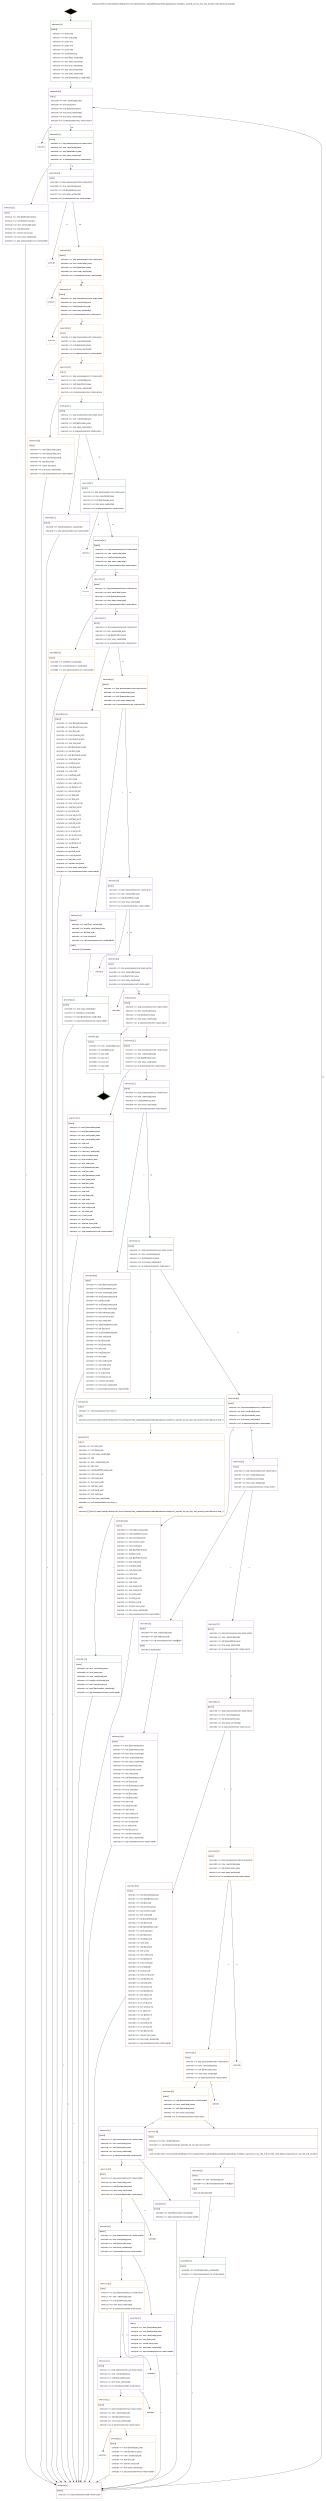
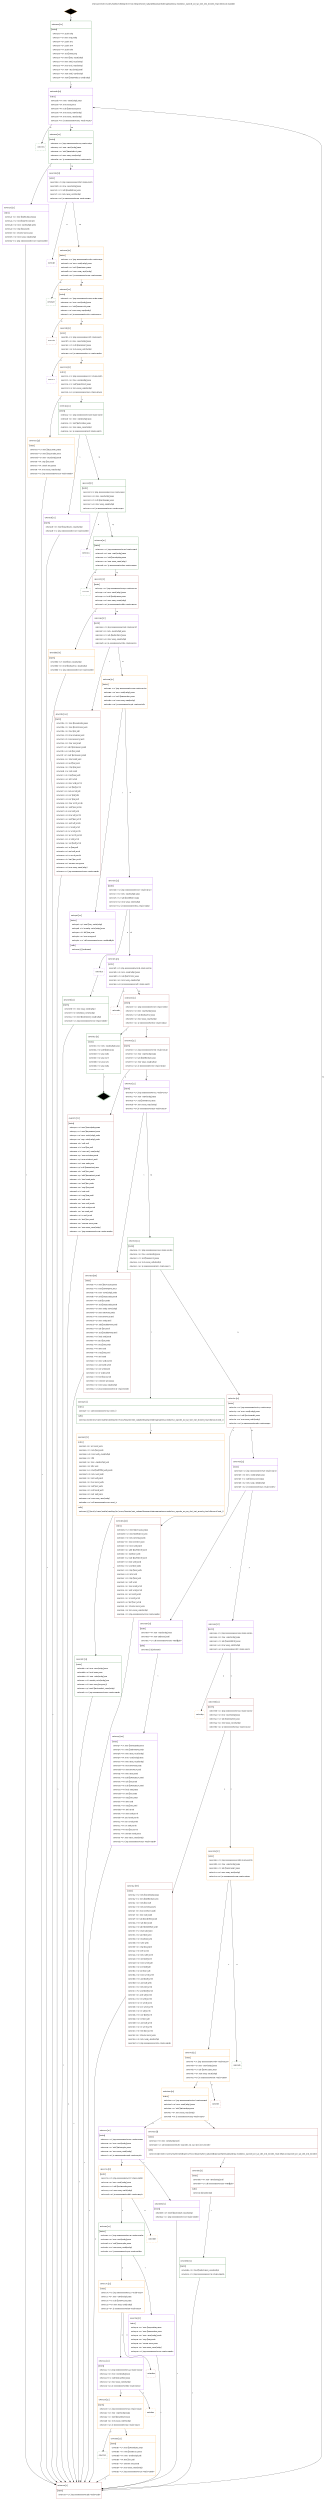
edge "0x401734 [23]" -> "0x40174b [23]": now "0x401b56" -> "0x40174b [23]"
node "0x401b75": added
